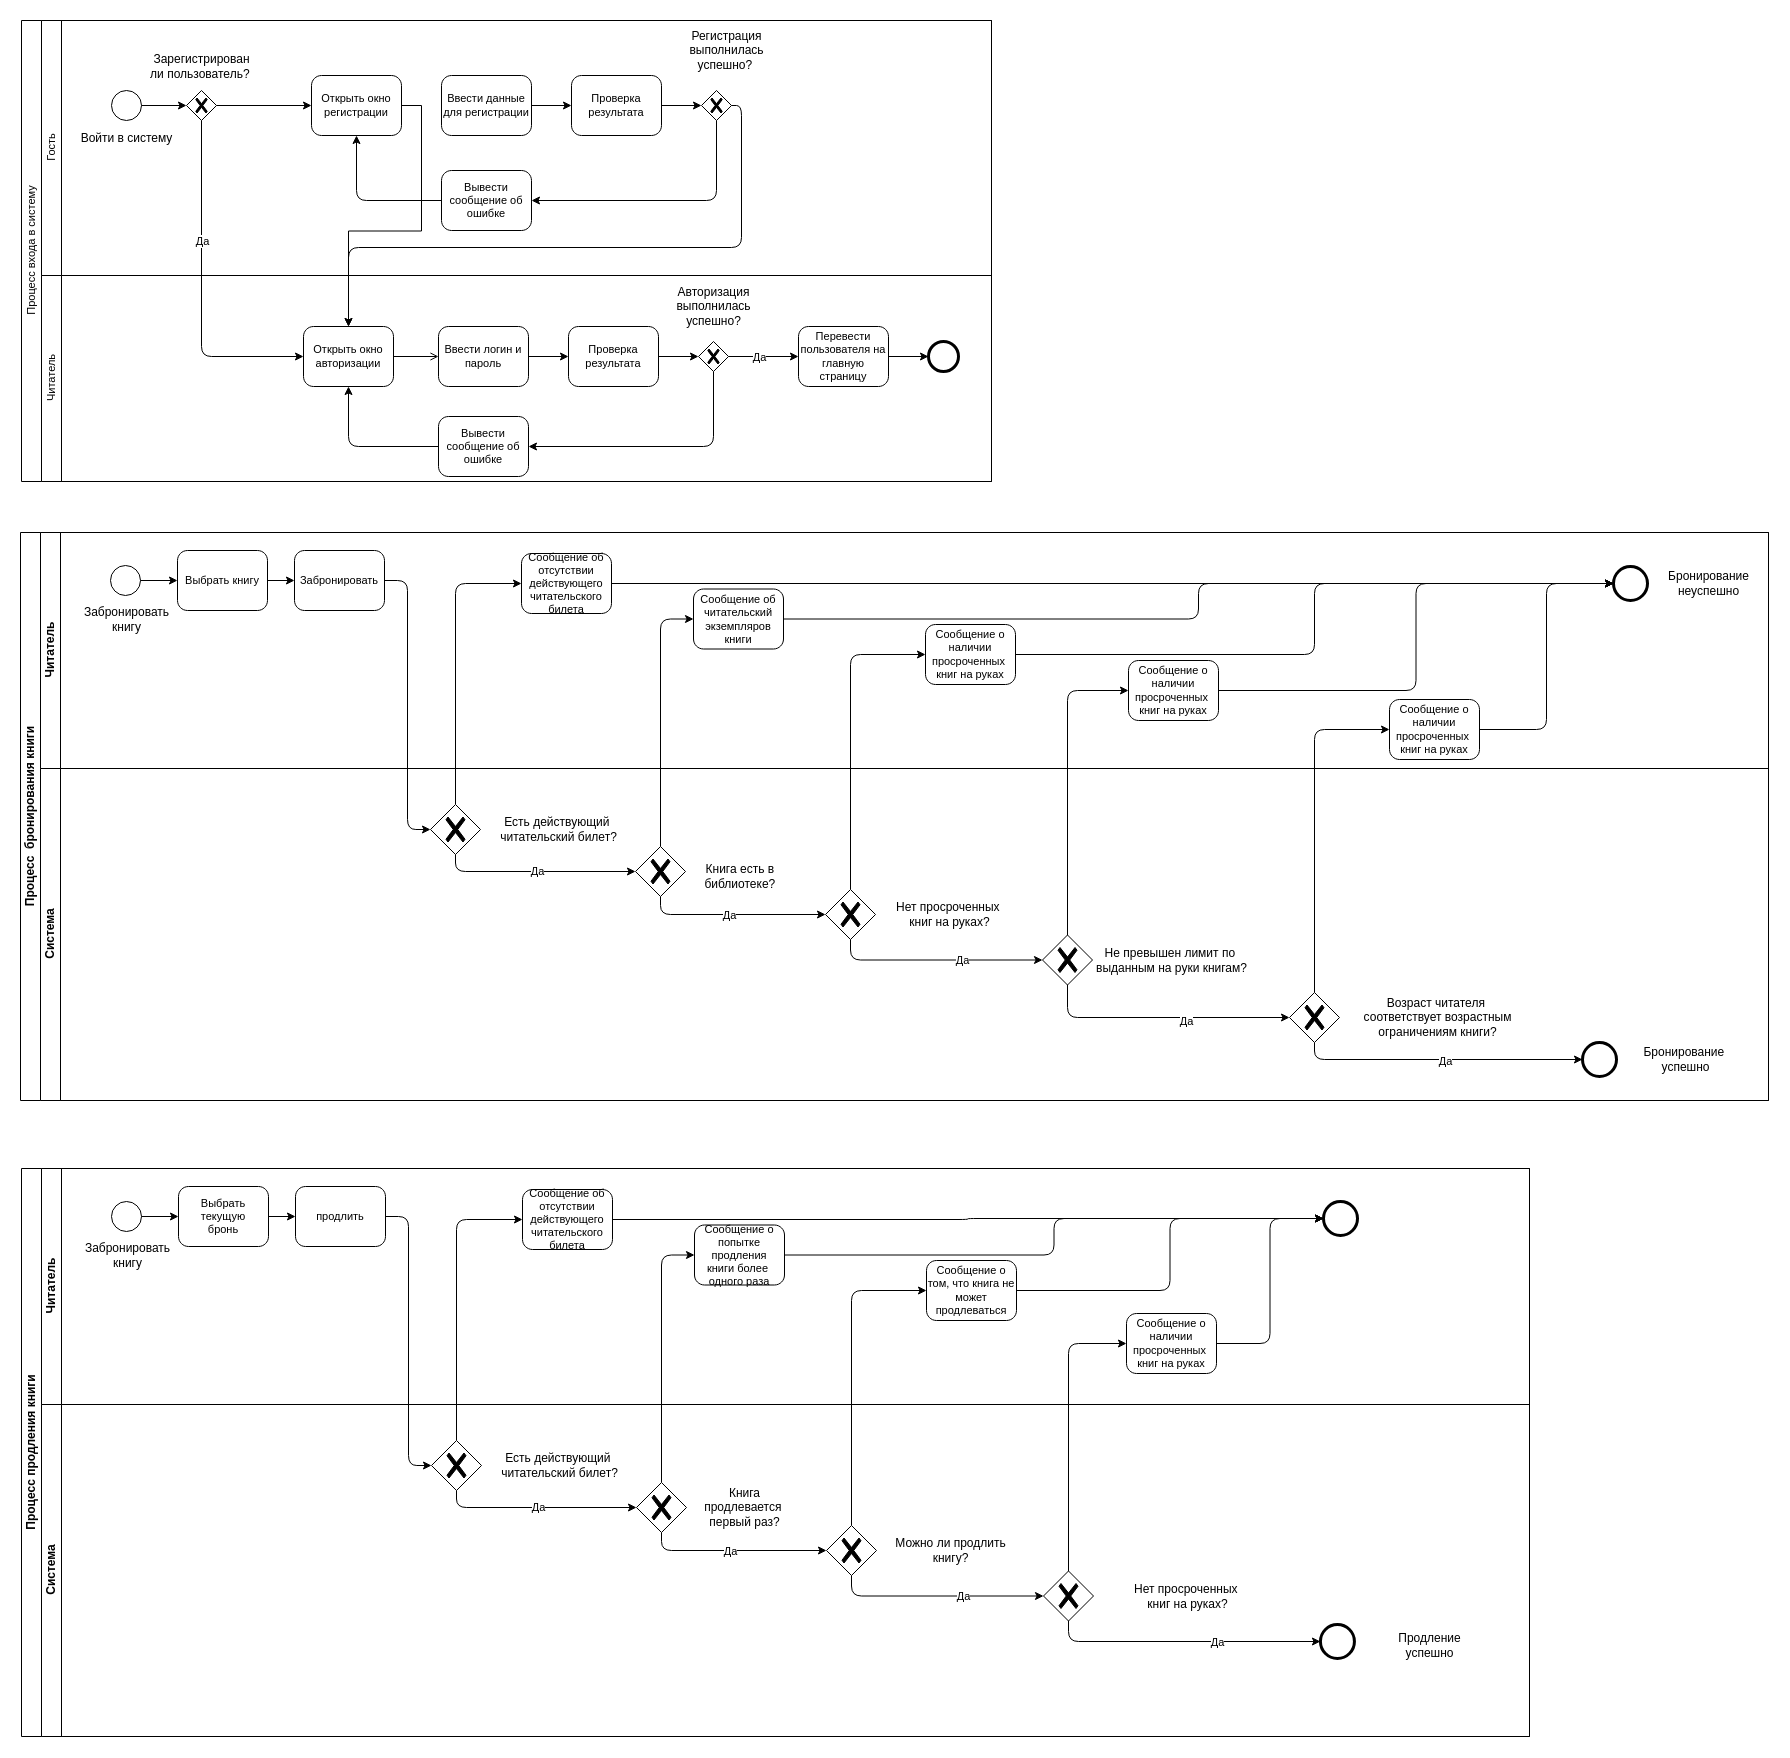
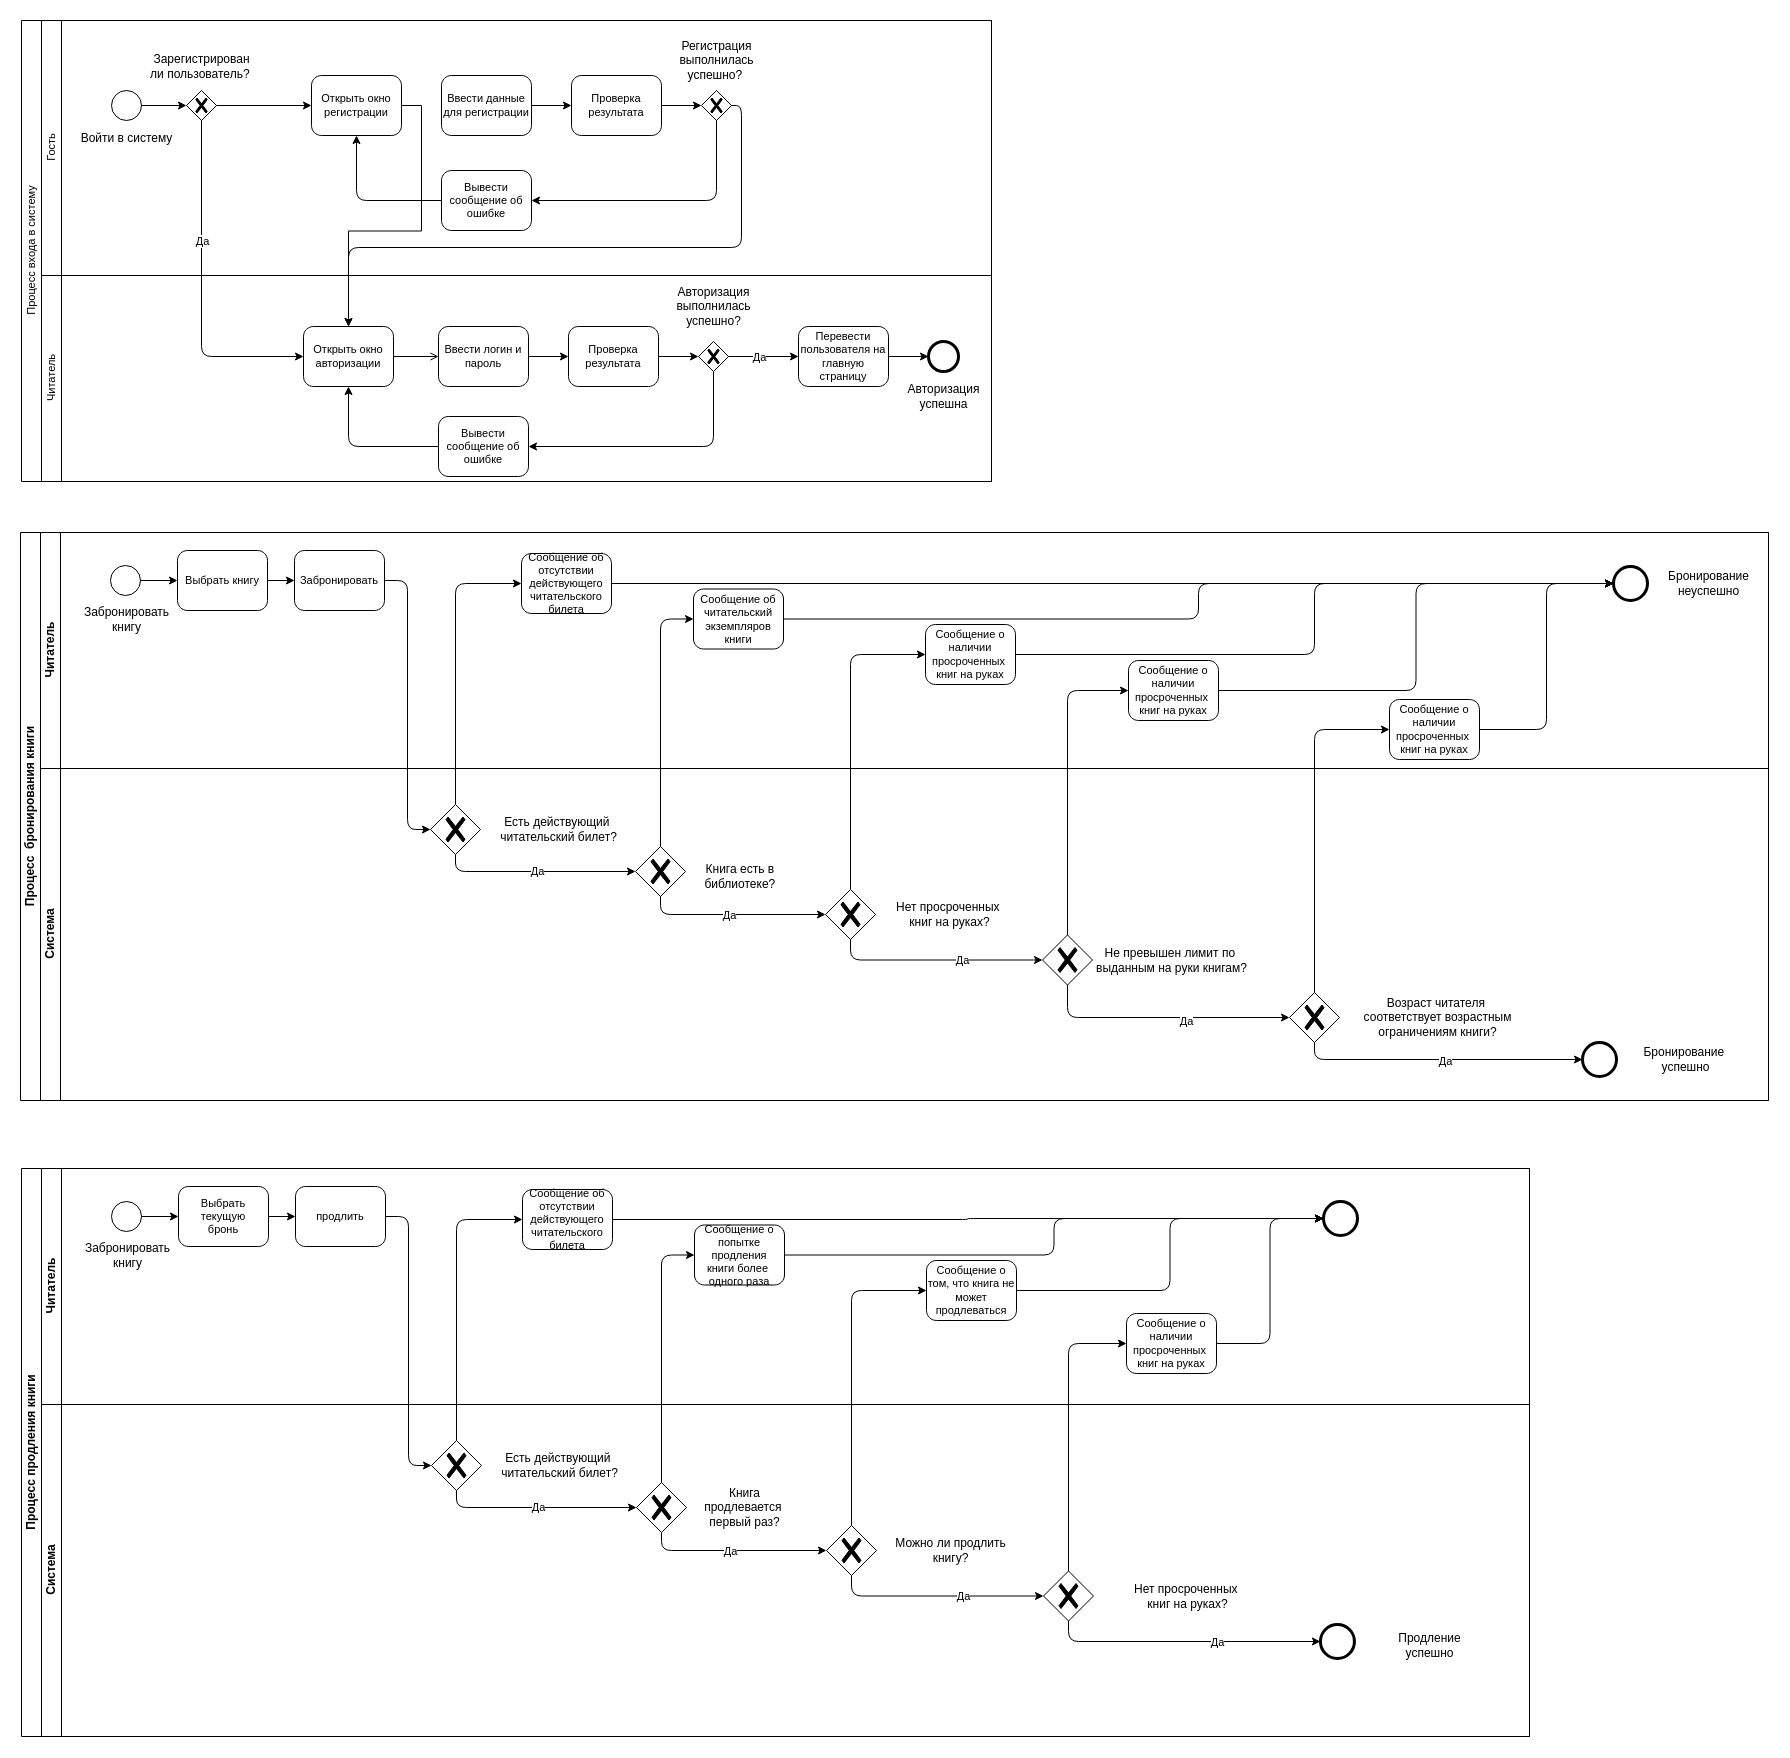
node "Регистрация выполнилась успешно?": moved (727, 50) -> (717, 60)
node "Авторизация успешна": added
